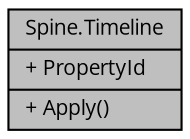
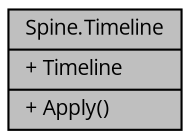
node "Spine.Timeline": text "+ PropertyId" -> "+ Timeline"
